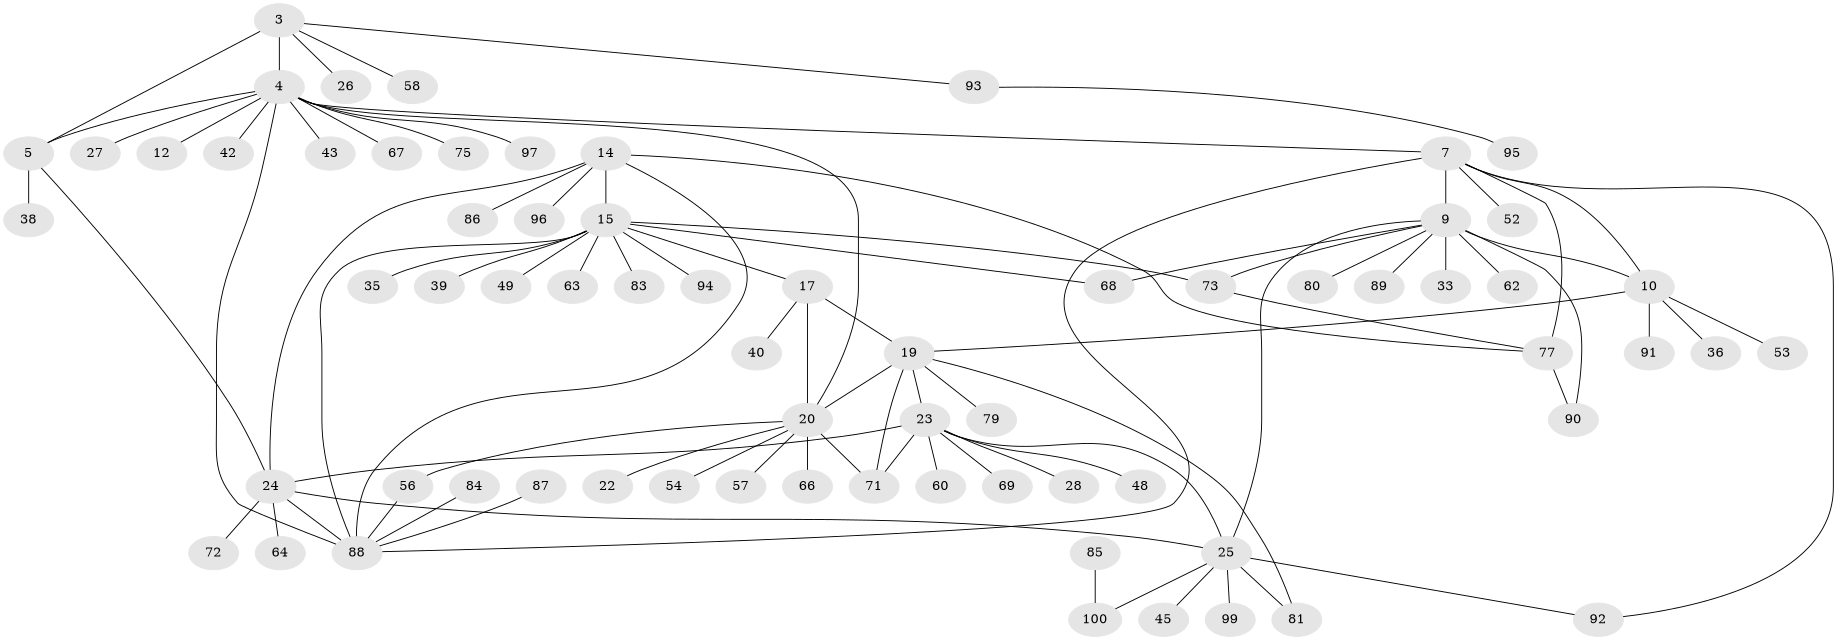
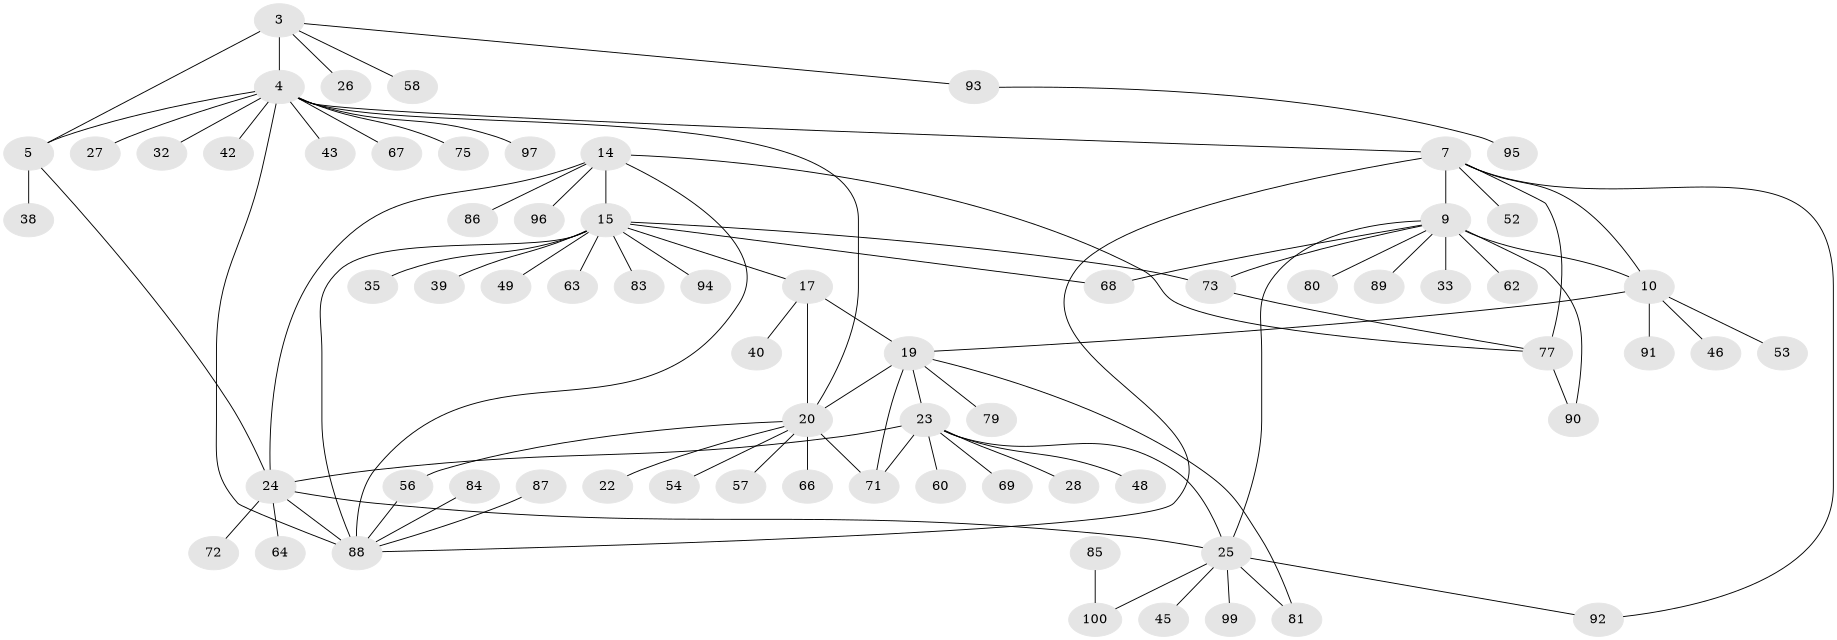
node "12": label "12" -> "32"
node "36": label "36" -> "46"
